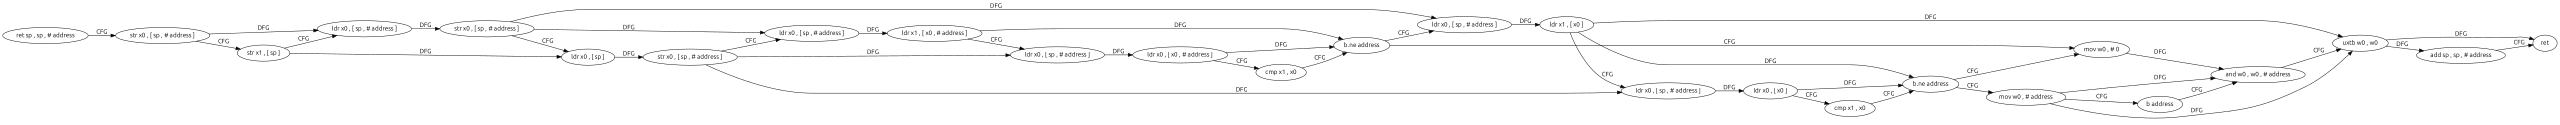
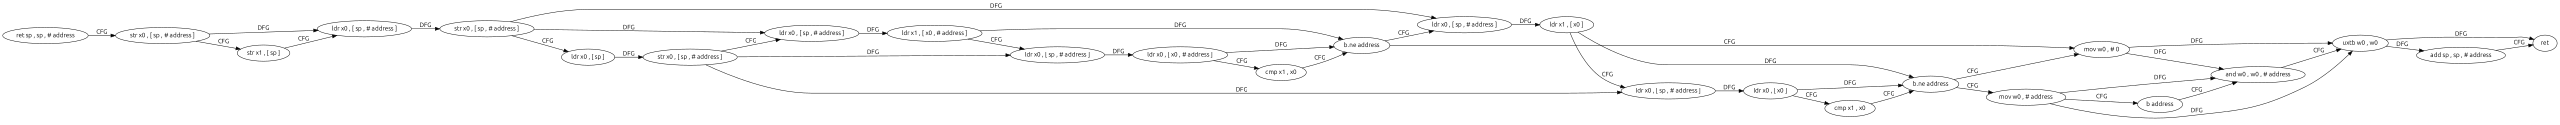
edge "ldr x1 , [ x0 ]" -> "uxtb w0 , w0": now "mov w0 , # 0" -> "uxtb w0 , w0"
edge "str x1 , [ sp ]" -> "ldr x0 , [ sp ]": removed, label "DFG"
